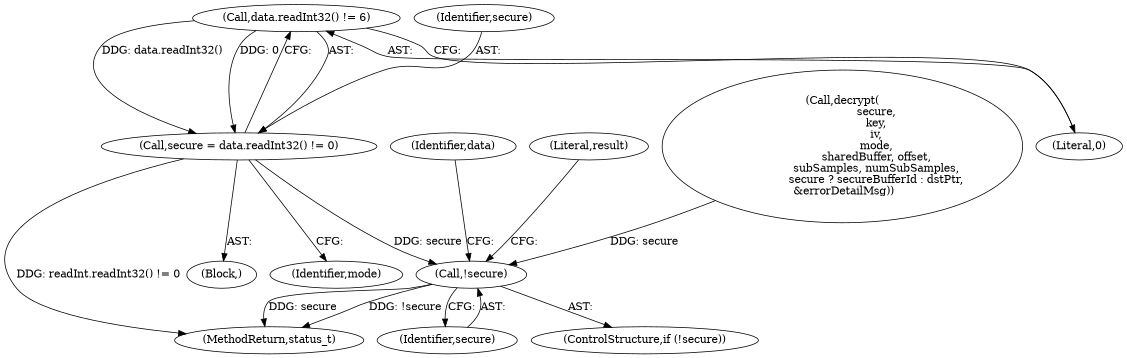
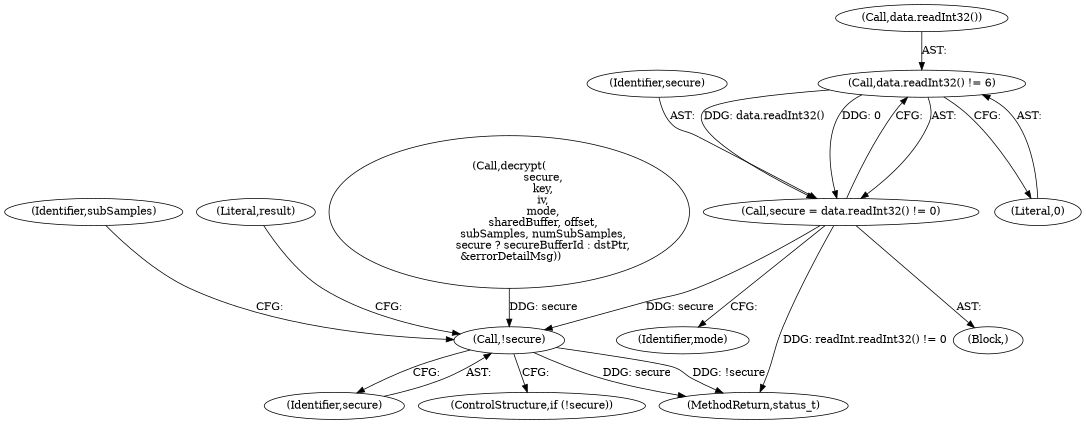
node "(Call,data.readInt32())": added
node "(Identifier,data)": label "(Identifier,data)" -> "(Identifier,subSamples)"
edge "(Call,!secure)" -> "(ControlStructure,if (!secure))": label "AST: " -> "CFG: "
